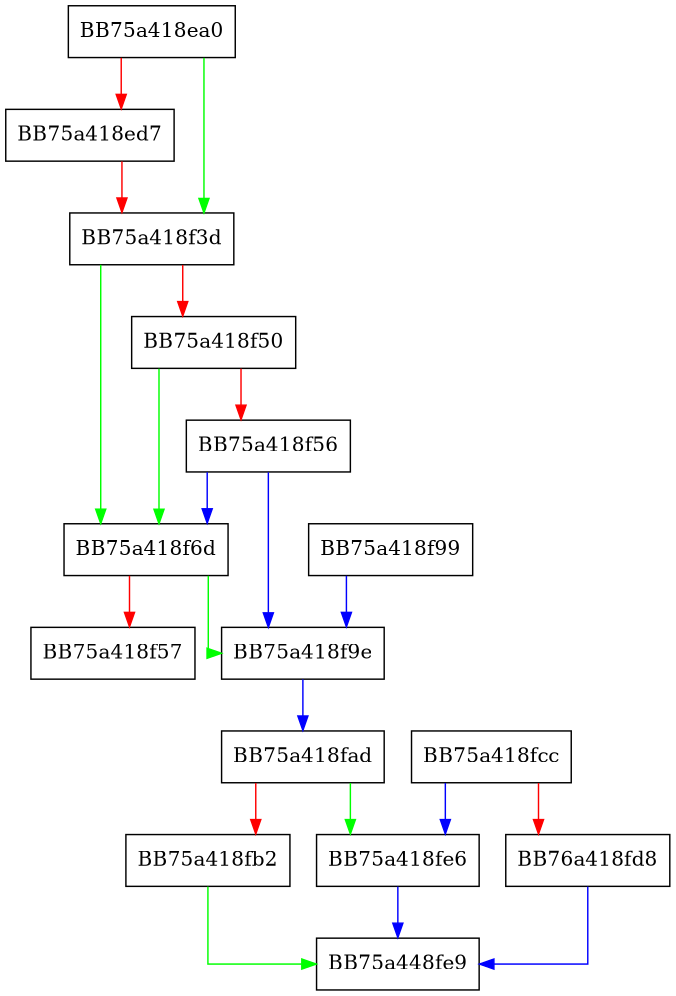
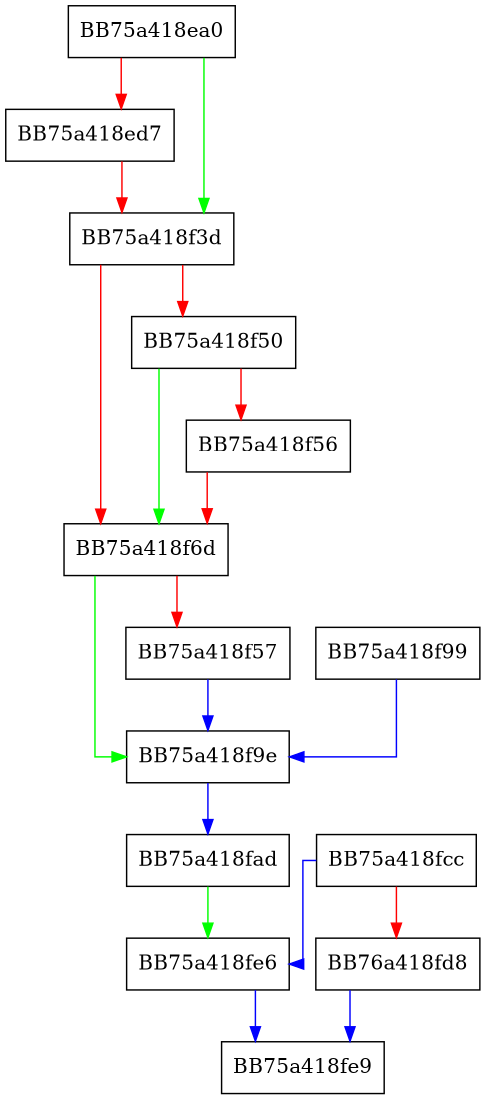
edge "BB75a418f3d" -> "BB75a418f6d": color green -> red
edge "BB75a418f56" -> "BB75a418f6d": color blue -> red
edge "BB75a418f56" -> "BB75a418f9e": now "BB75a418f57" -> "BB75a418f9e"
node "BB75a418fb2": removed
node "BB75a448fe9": label "BB75a448fe9" -> "BB75a418fe9"
